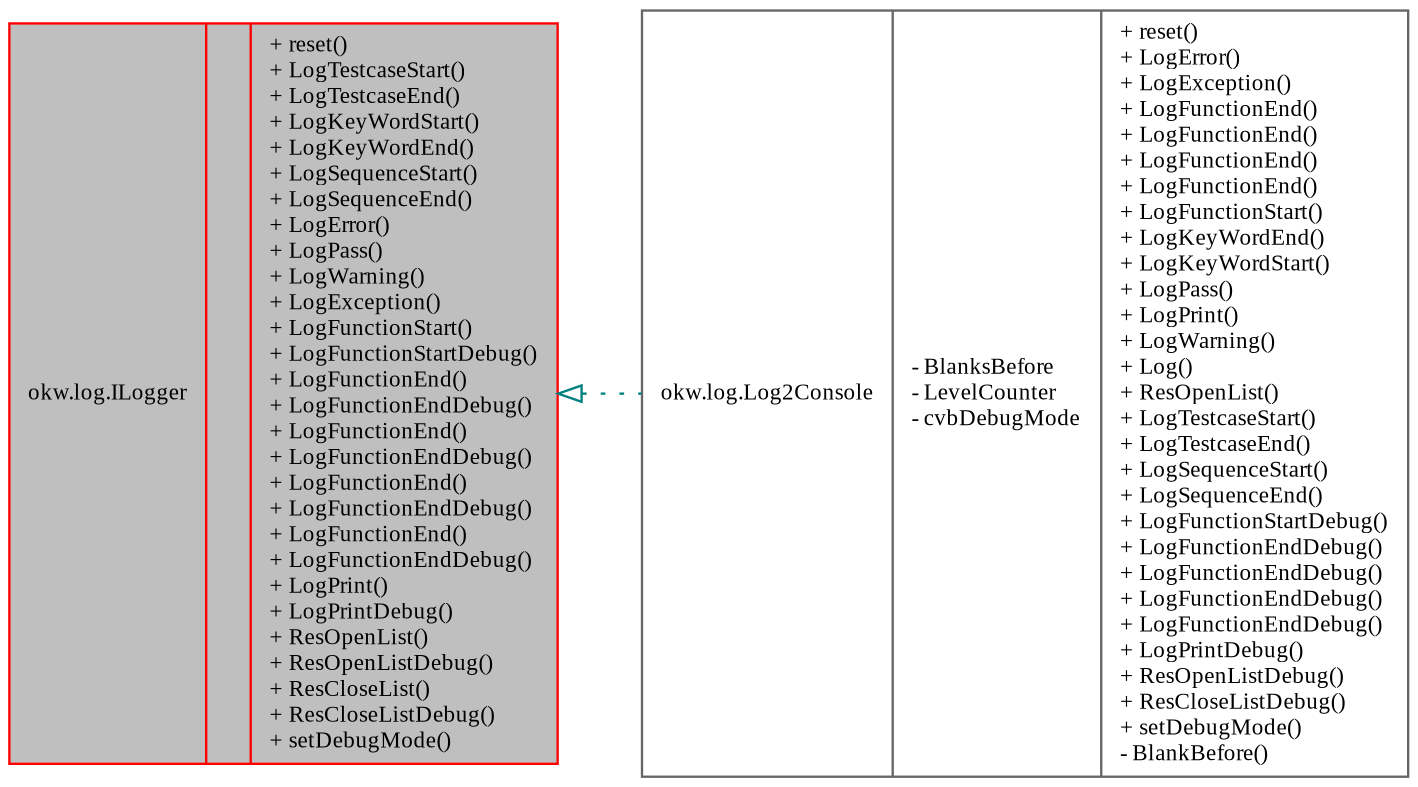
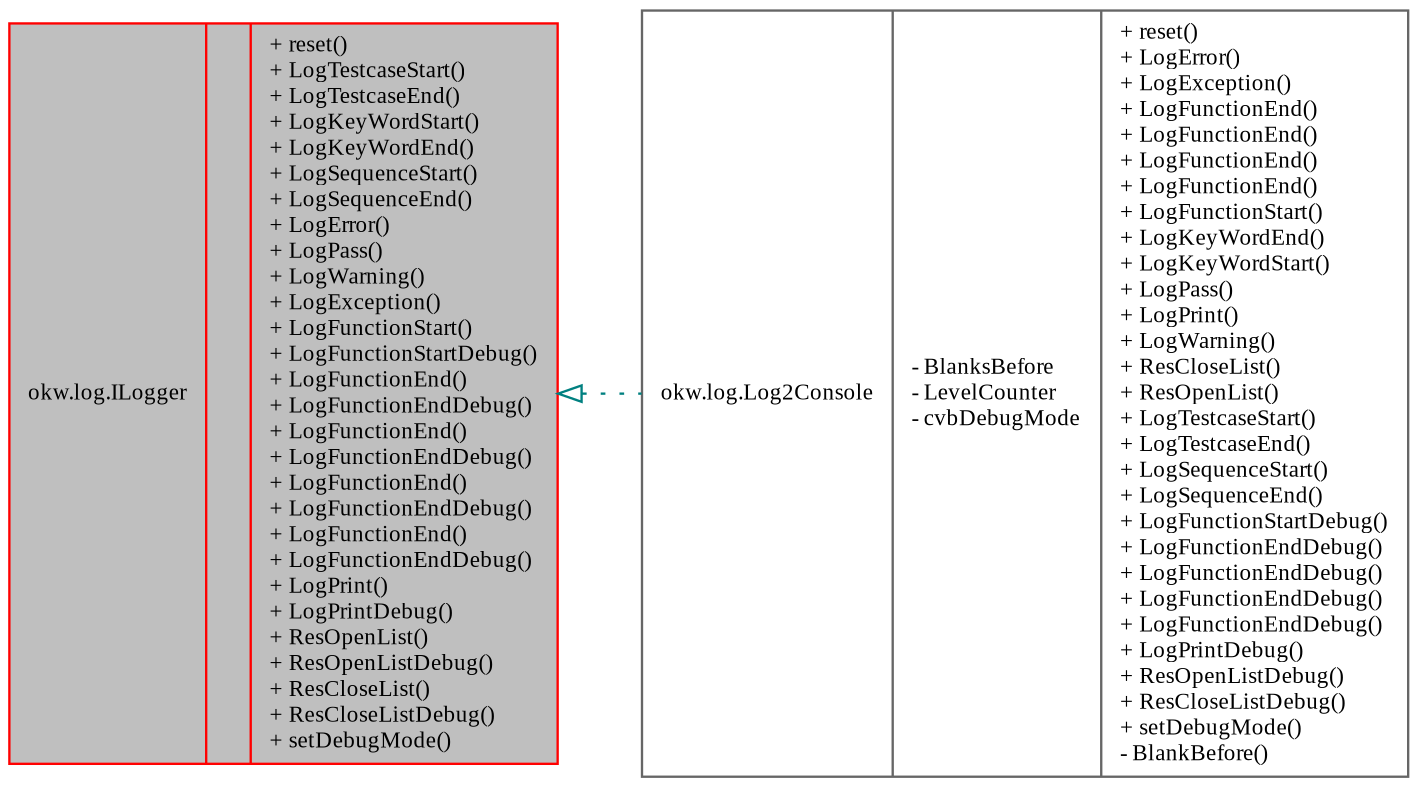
node "okw.log.Log2Console": text "+ Log()" -> "+ ResCloseList()"
